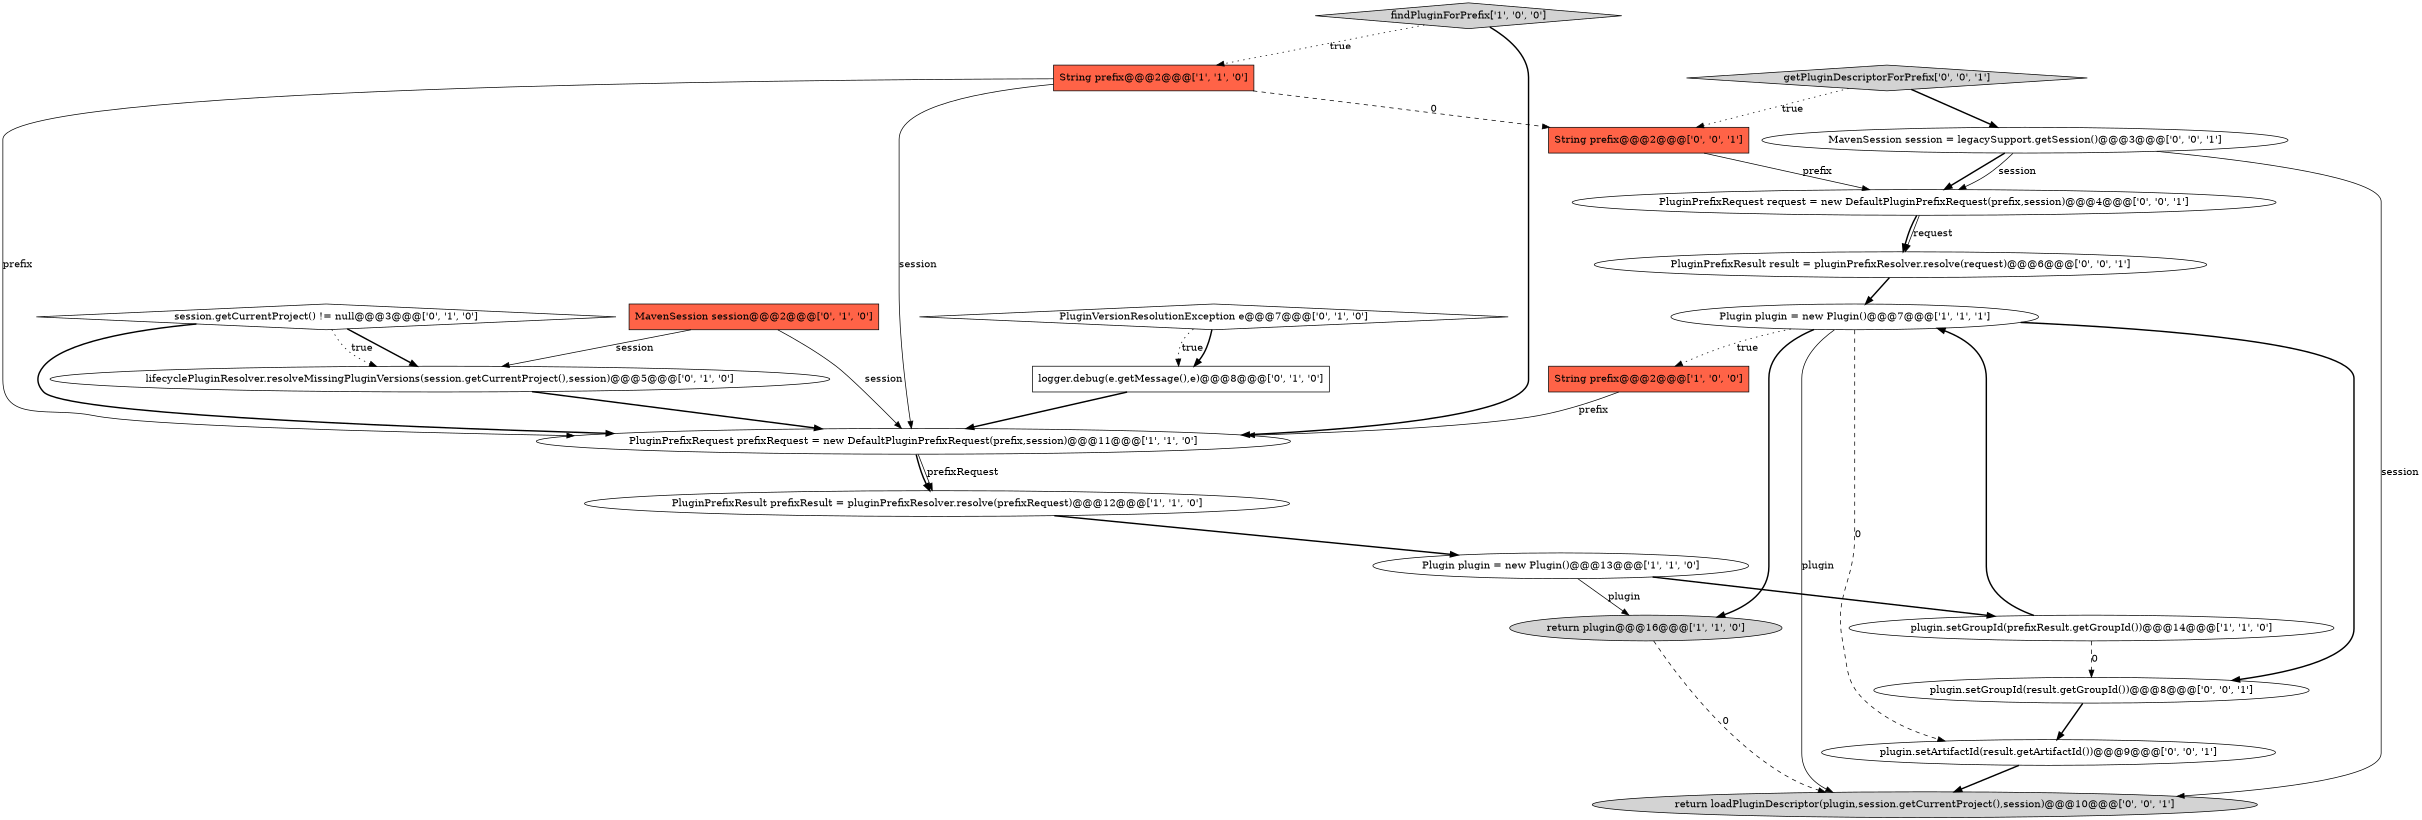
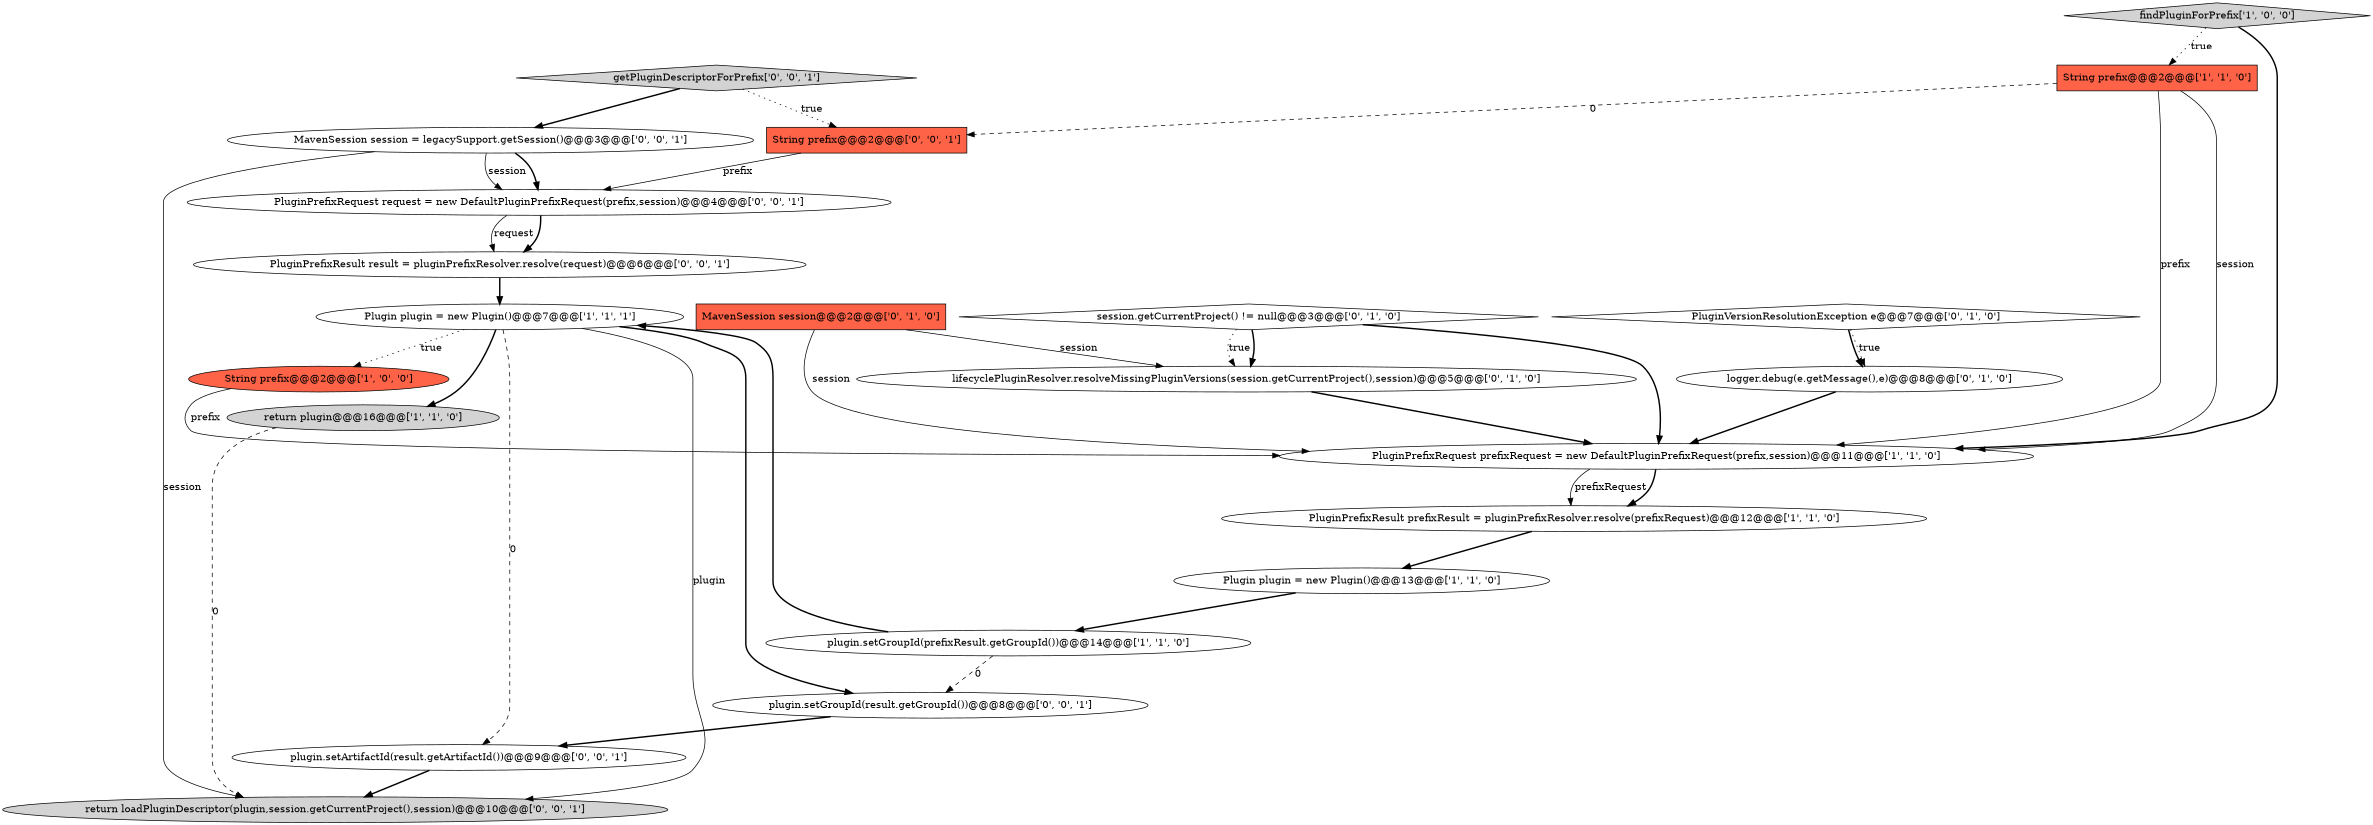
node "logger.debug(e.getMessage(),e)@@@8@@@['0', '1', '0']": shape box -> ellipse
node "String prefix@@@2@@@['1', '0', '0']": shape box -> ellipse
edge "Plugin plugin = new Plugin()@@@13@@@['1', '1', '0']" -> "return plugin@@@16@@@['1', '1', '0']": removed, label "plugin"
